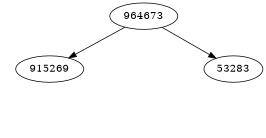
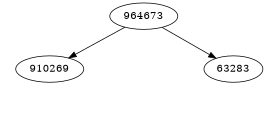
node "915269": label "915269" -> "910269"
node "53283": label "53283" -> "63283"
